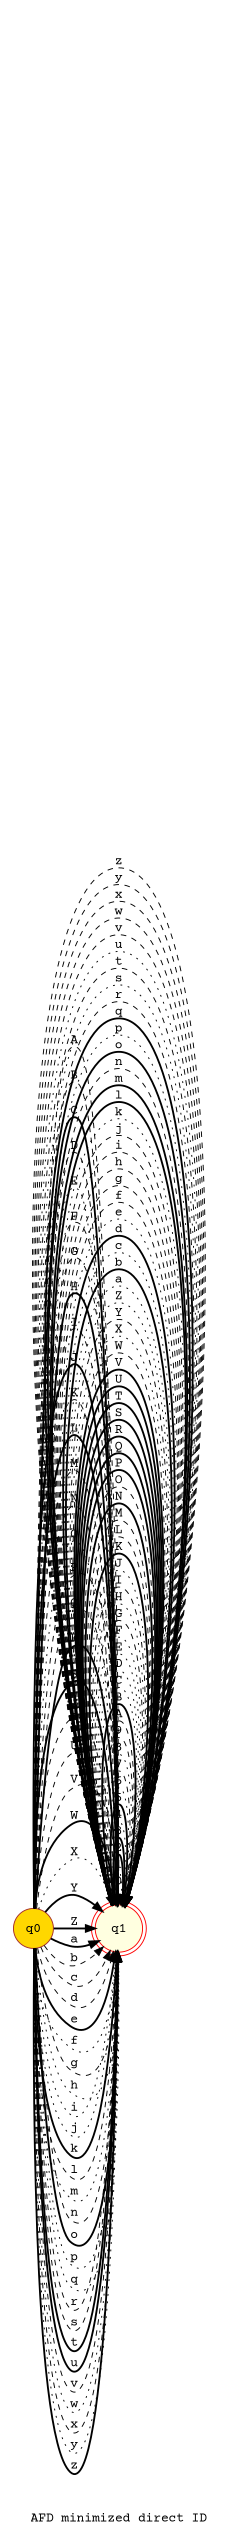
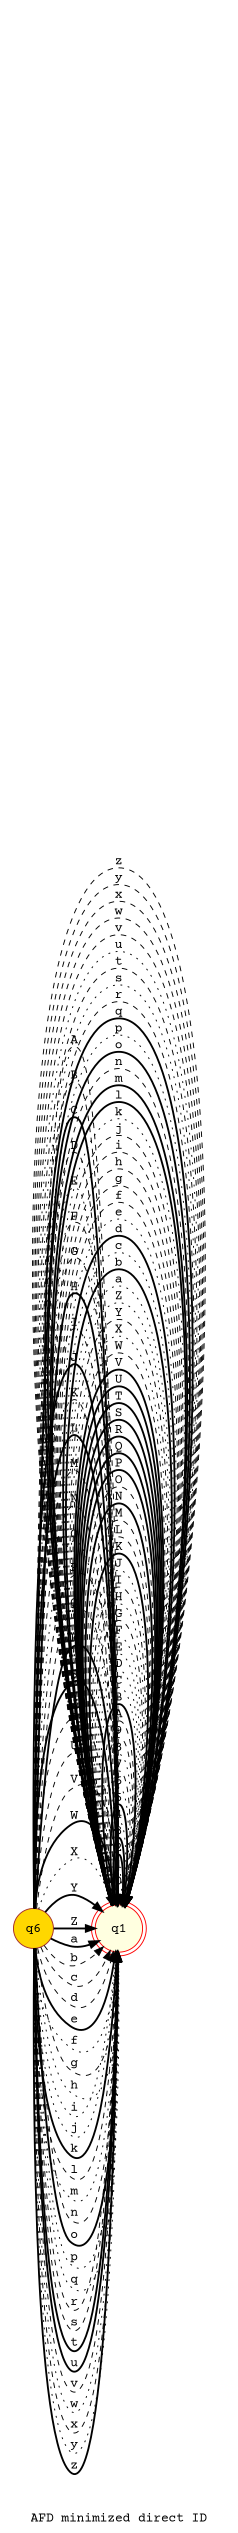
node "q0": label "q0" -> "q6"
